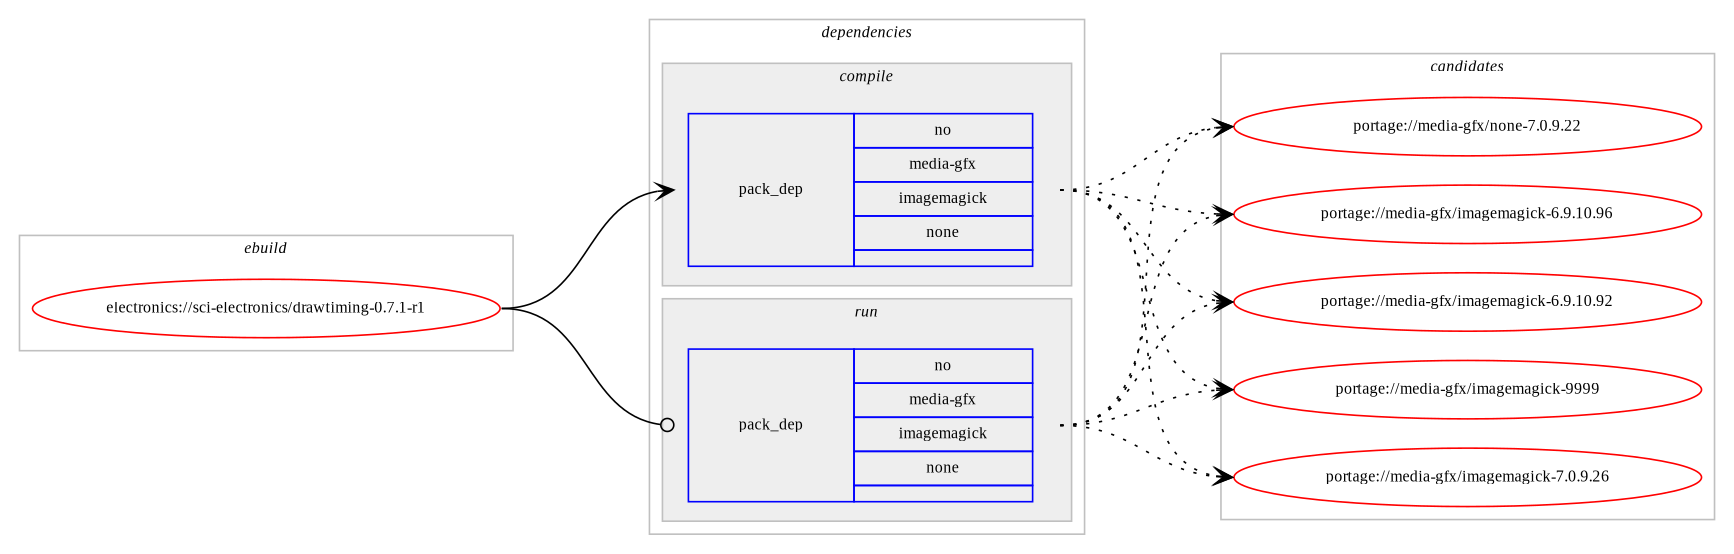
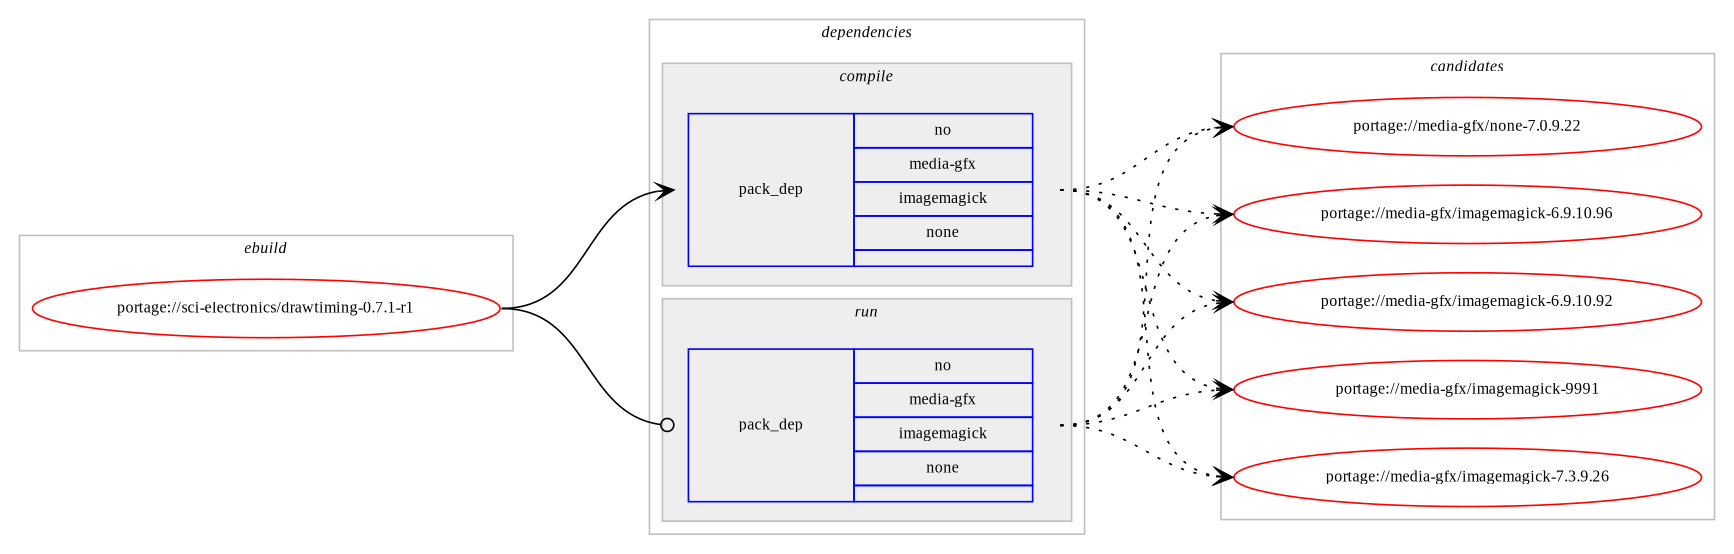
node "electronics://sci-electronics/drawtiming-0.7.1-r1": label "electronics://sci-electronics/drawtiming-0.7.1-r1" -> "portage://sci-electronics/drawtiming-0.7.1-r1"
node "portage://media-gfx/imagemagick-9999": label "portage://media-gfx/imagemagick-9999" -> "portage://media-gfx/imagemagick-9991"
node "portage://media-gfx/imagemagick-7.0.9.26": label "portage://media-gfx/imagemagick-7.0.9.26" -> "portage://media-gfx/imagemagick-7.3.9.26"
